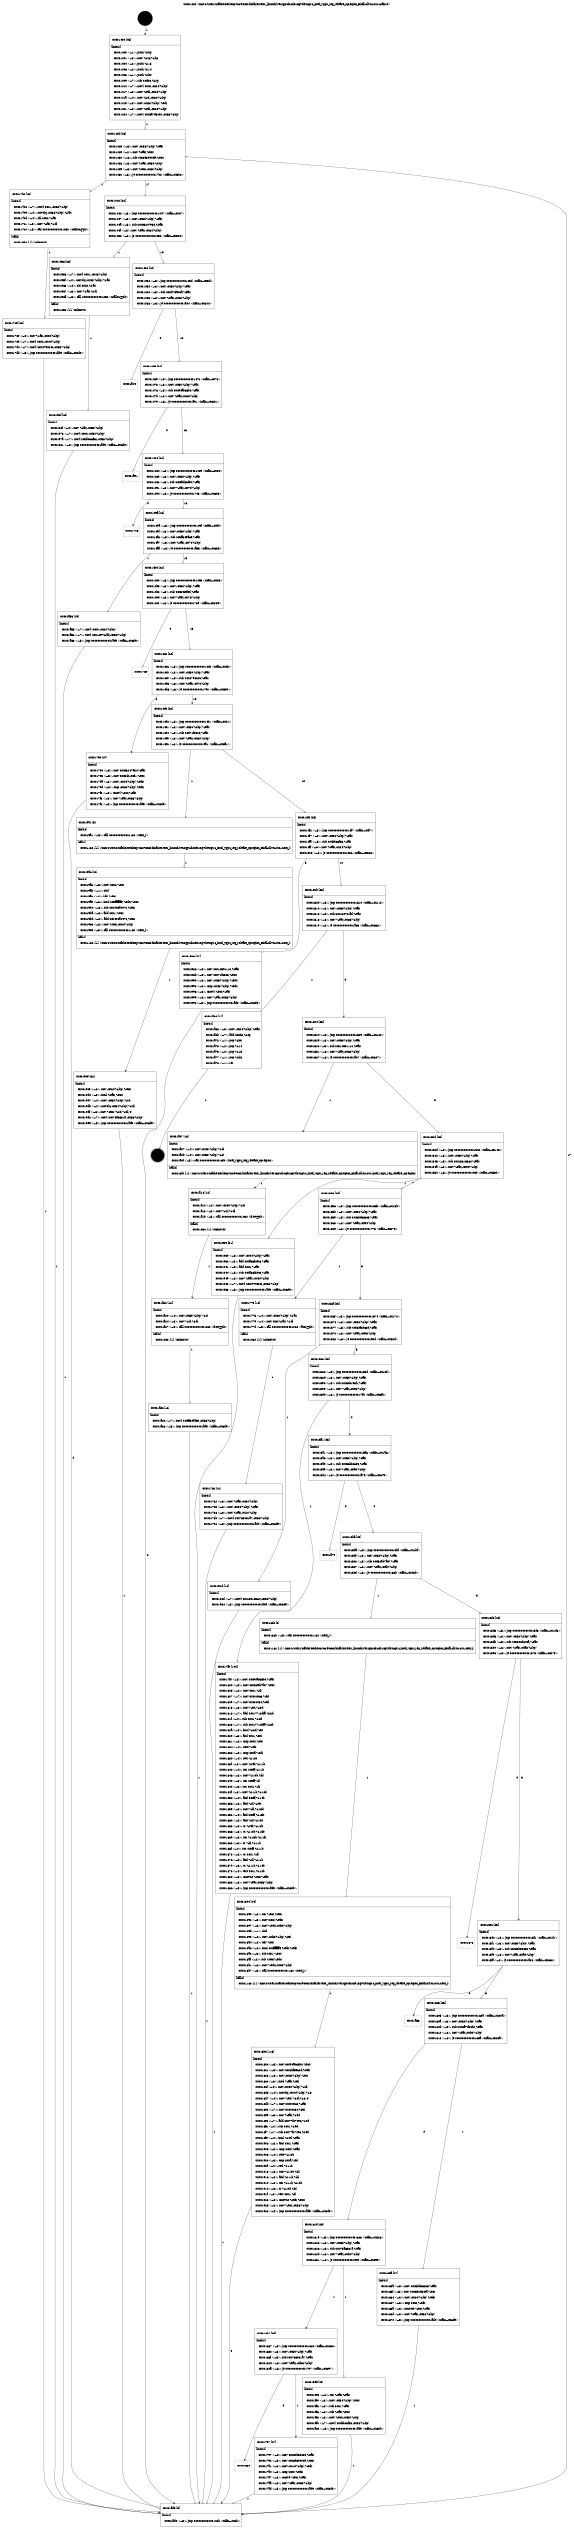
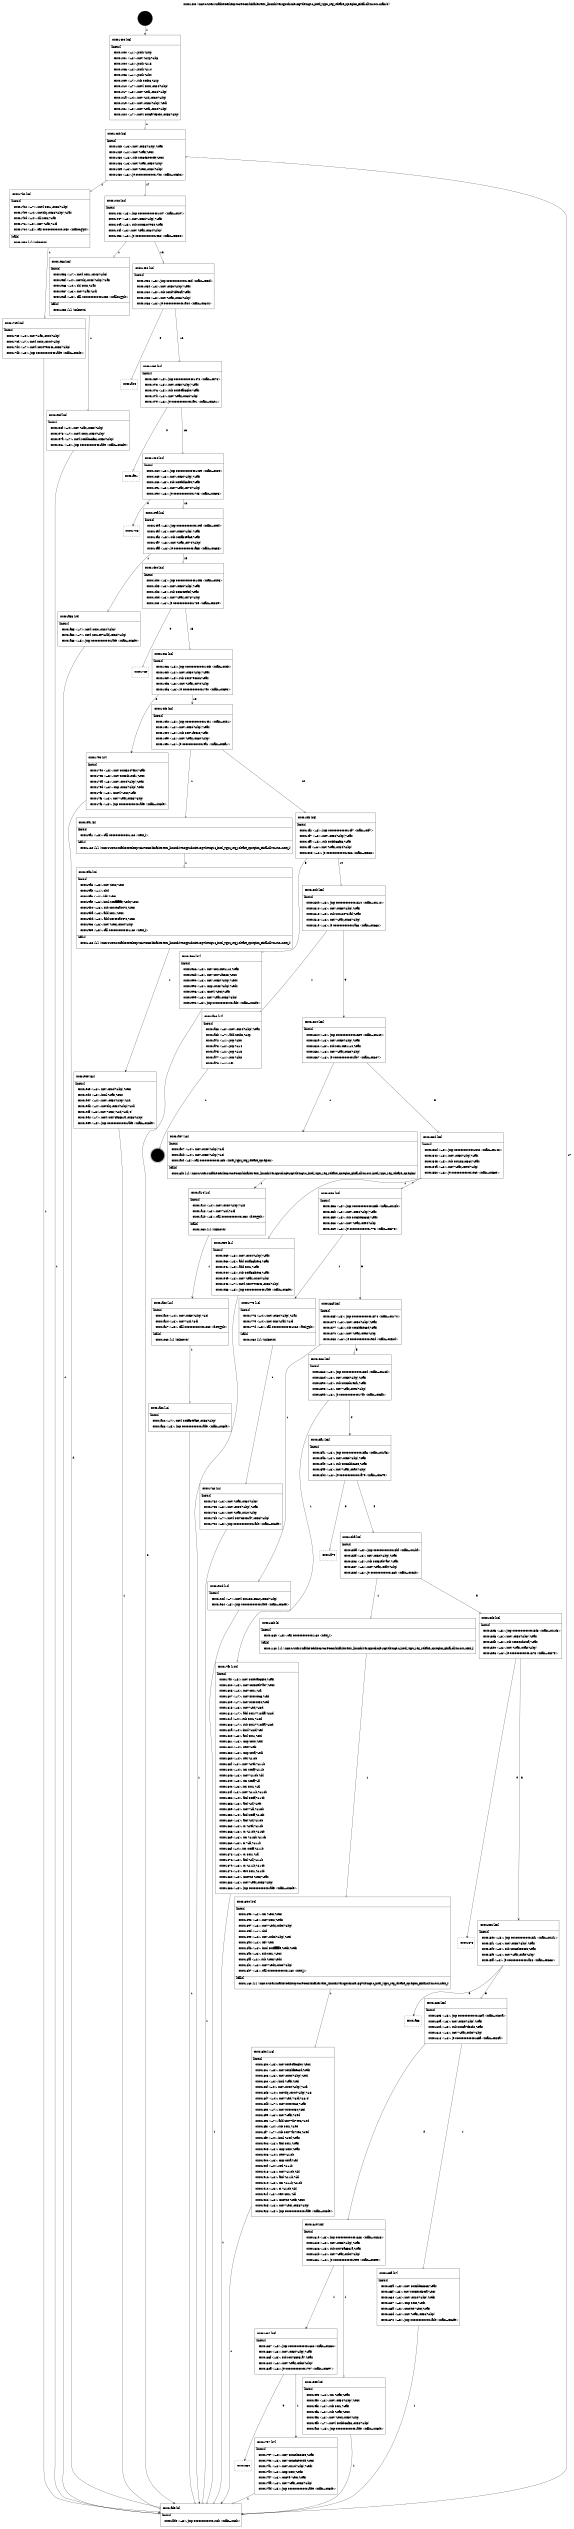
edge "0x4018bc [113]" -> "0x401ad9 [5]": label " 4" -> " 1"
